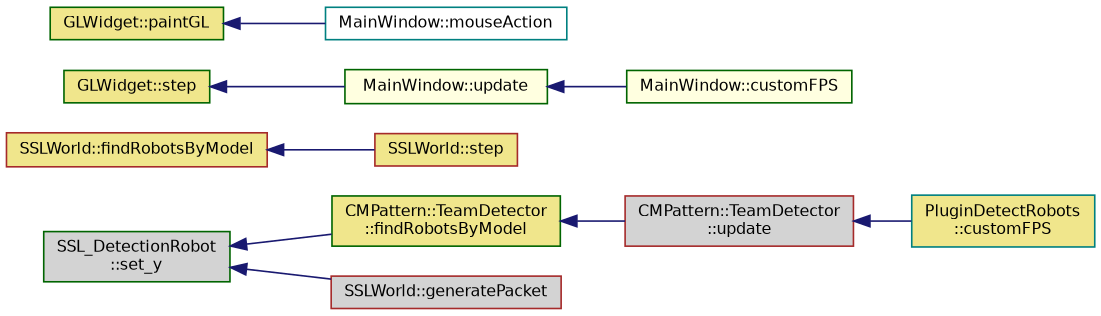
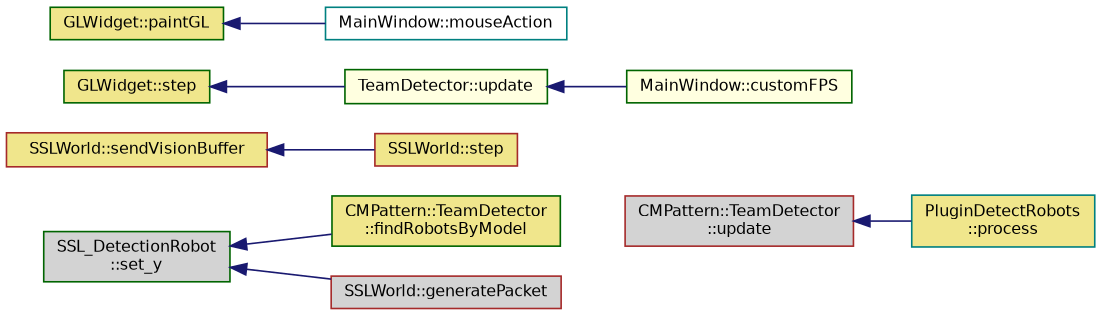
node "MainWindow::update": label "MainWindow::update" -> "TeamDetector::update"
node "SSLWorld::findRobotsByModel": label "SSLWorld::findRobotsByModel" -> "SSLWorld::sendVisionBuffer"
edge "CMPattern::TeamDetector ::update" -> "CMPattern::TeamDetector ::findRobotsByModel": removed
node "PluginDetectRobots ::customFPS": label "PluginDetectRobots ::customFPS" -> "PluginDetectRobots ::process"
